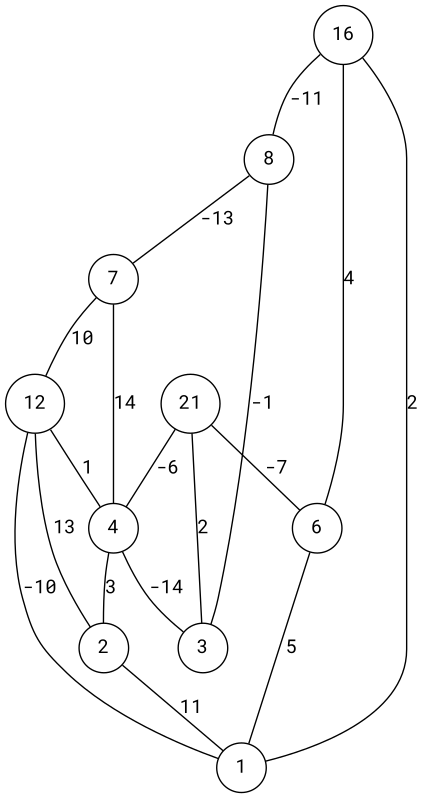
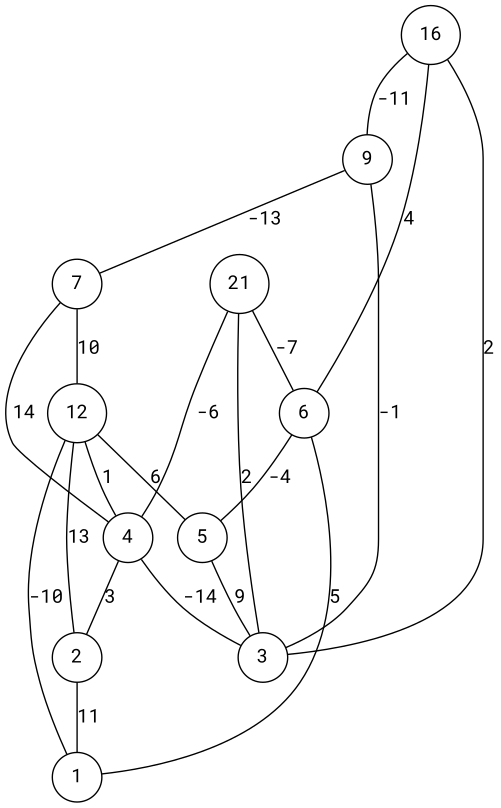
node "8": label "8" -> "9"
edge "16" -- "1": now "16" -- "3"
node "5": added
